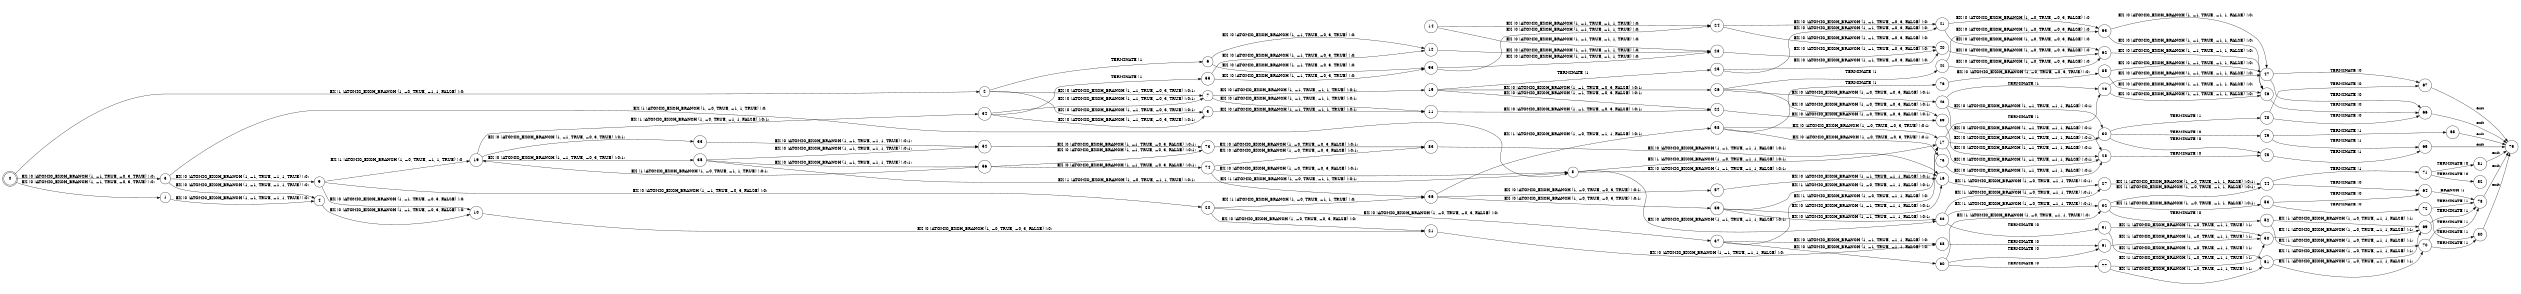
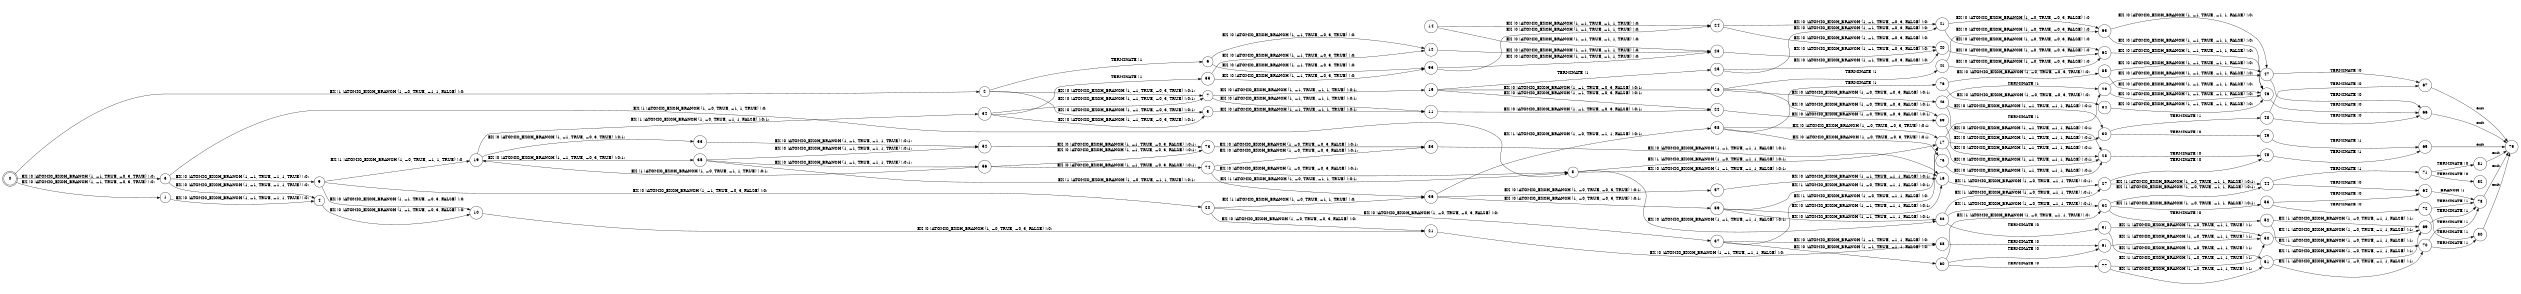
node "84": added
node "68": removed
edge "30" -> "45": now "27" -> "45"
